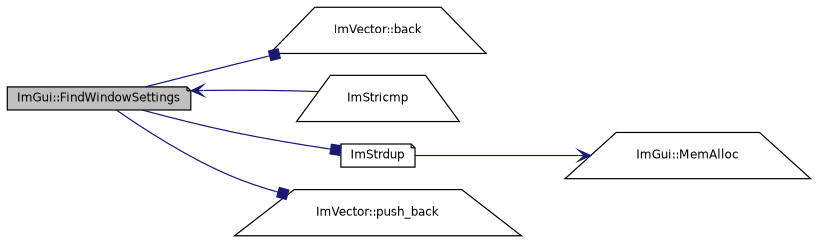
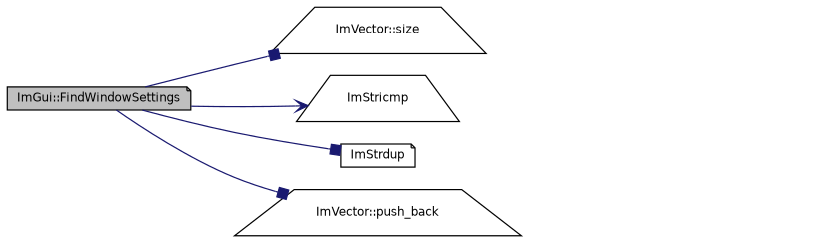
node "ImVector::back": label "ImVector::back" -> "ImVector::size"
edge "ImStricmp" -> "ImGui::FindWindowSettings": reversed
node "ImGui::MemAlloc": removed
